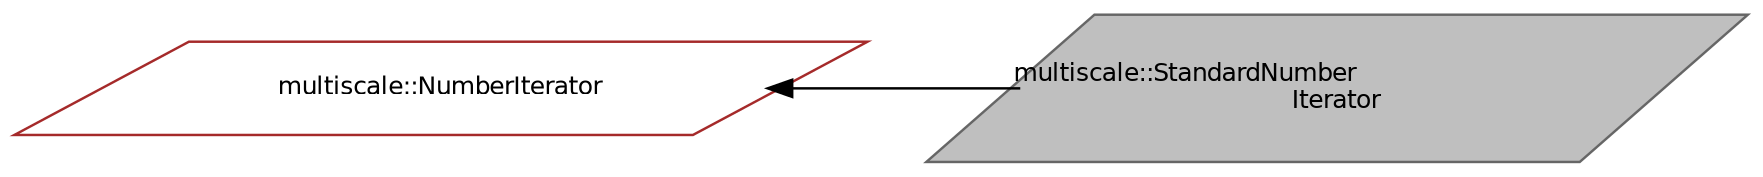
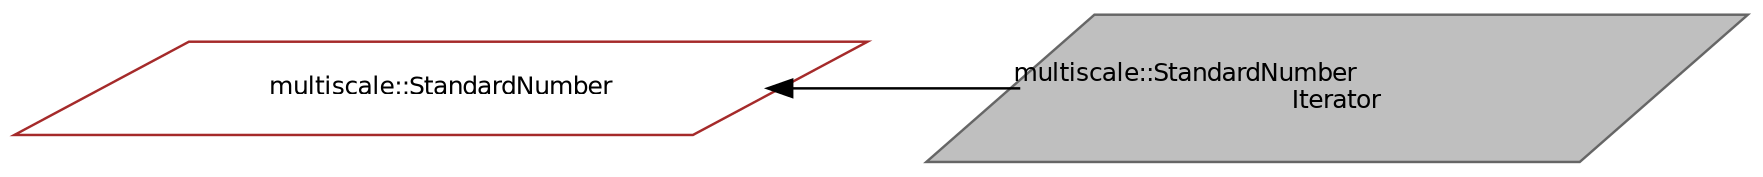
node "multiscale::NumberIterator": label "multiscale::NumberIterator" -> "multiscale::StandardNumber"
